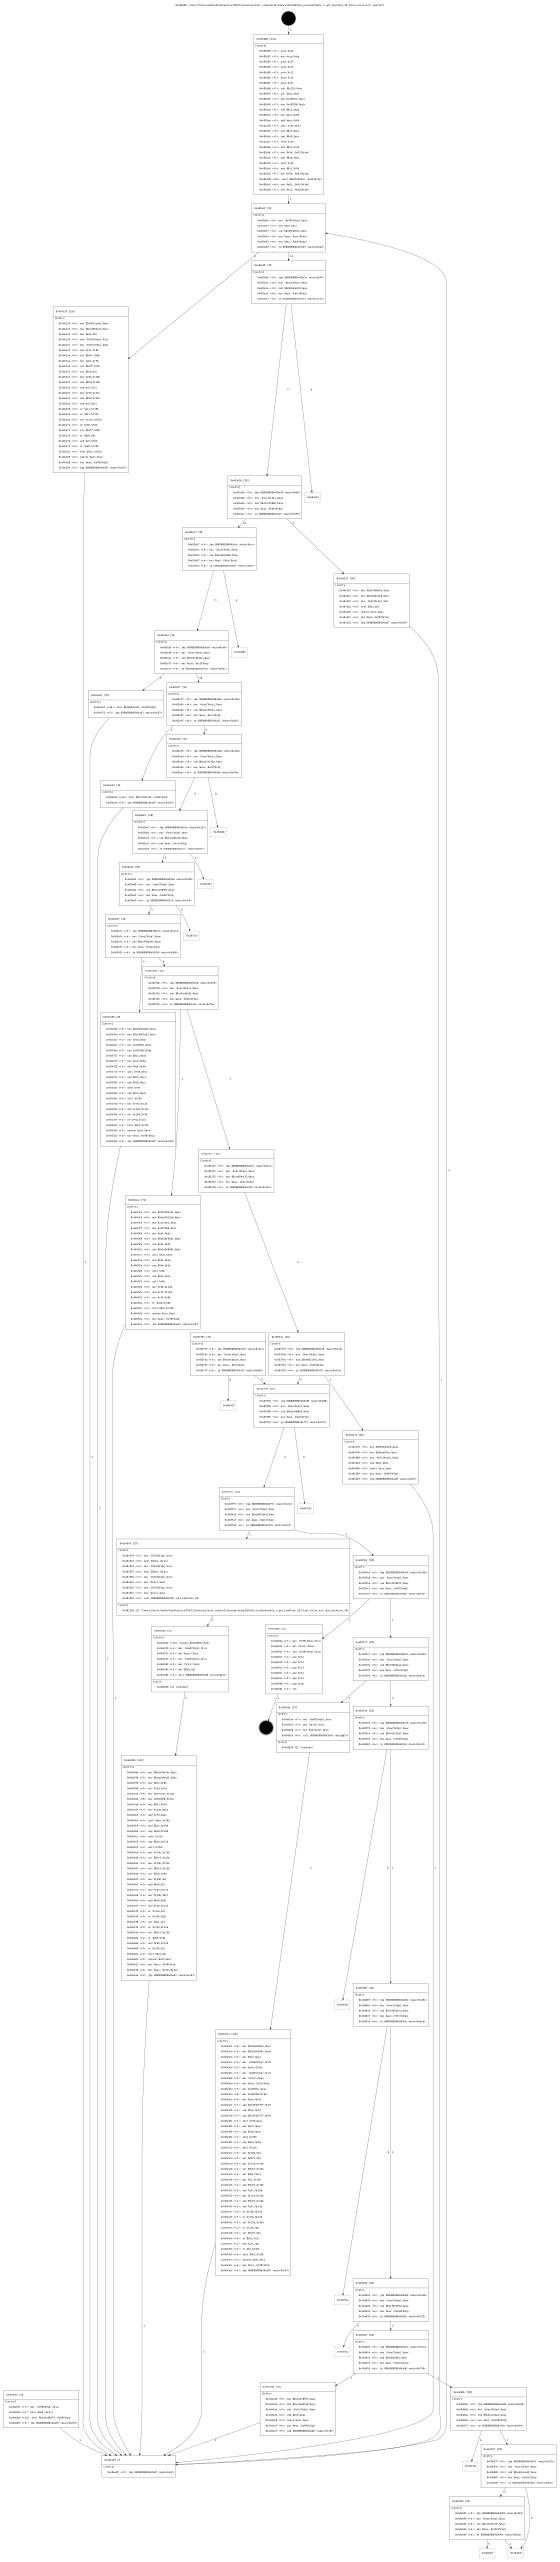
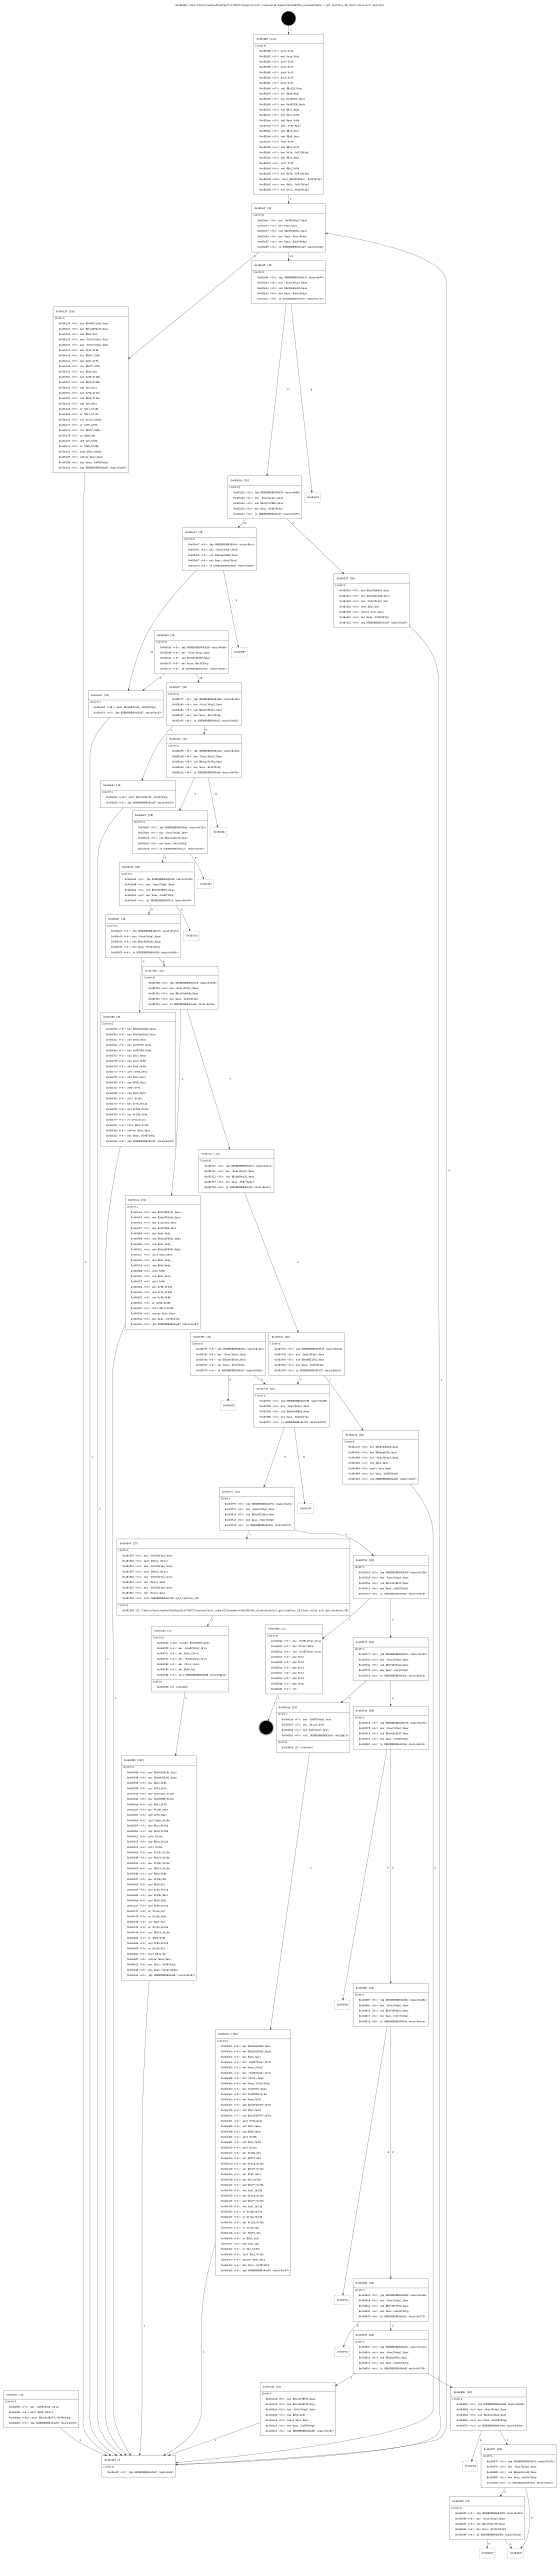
edge "0x403e47 [28]" -> "0x403e63 [28]": now "0x403e47 [28]" -> "0x404467 [15]"
